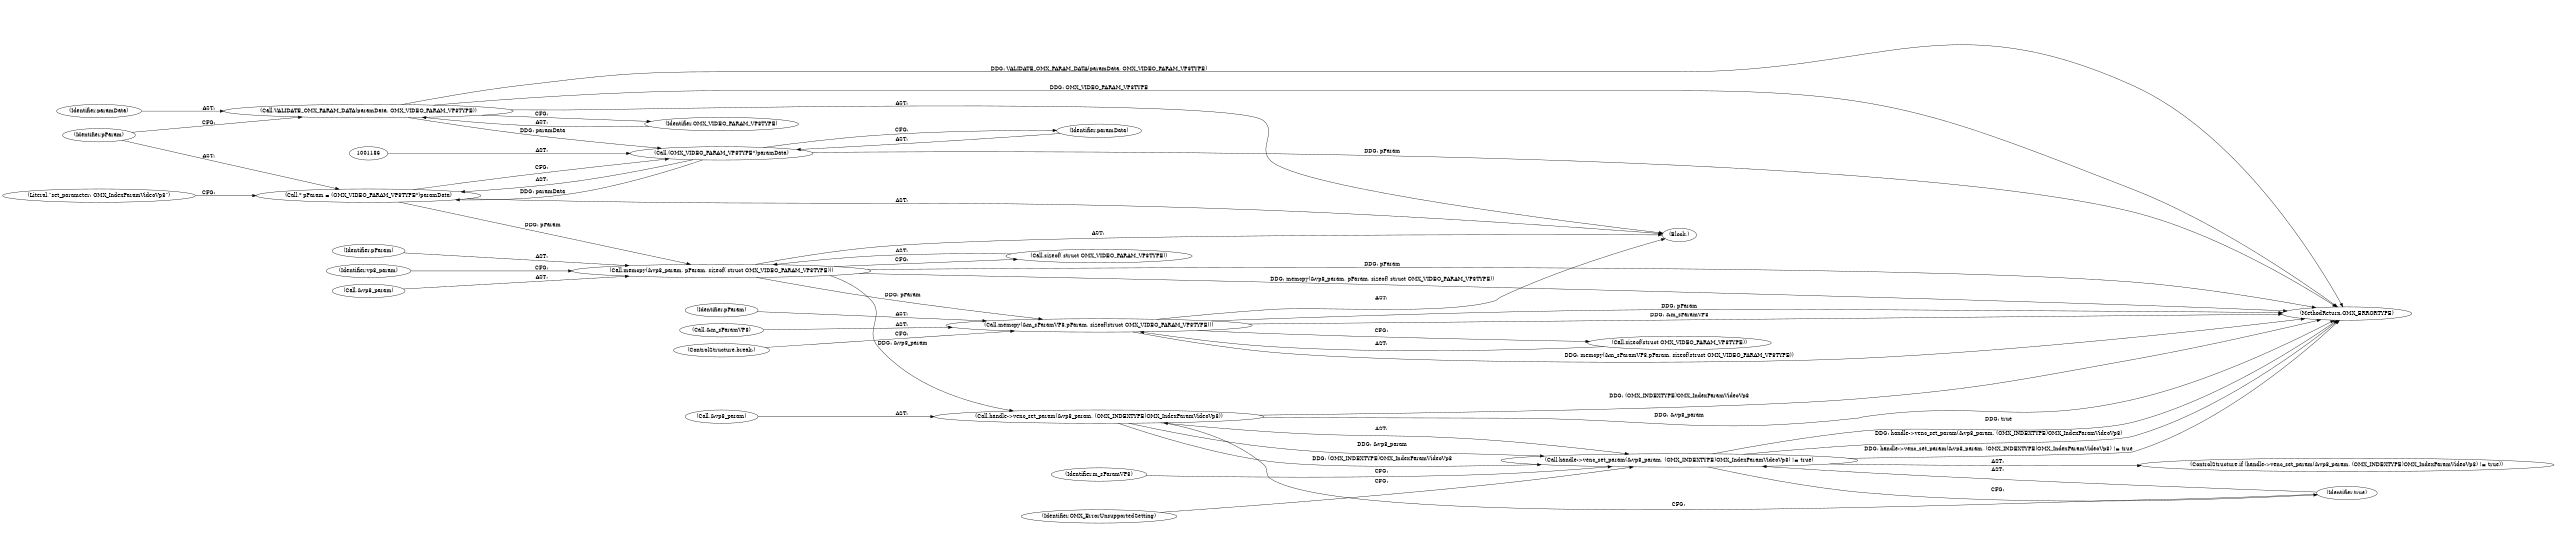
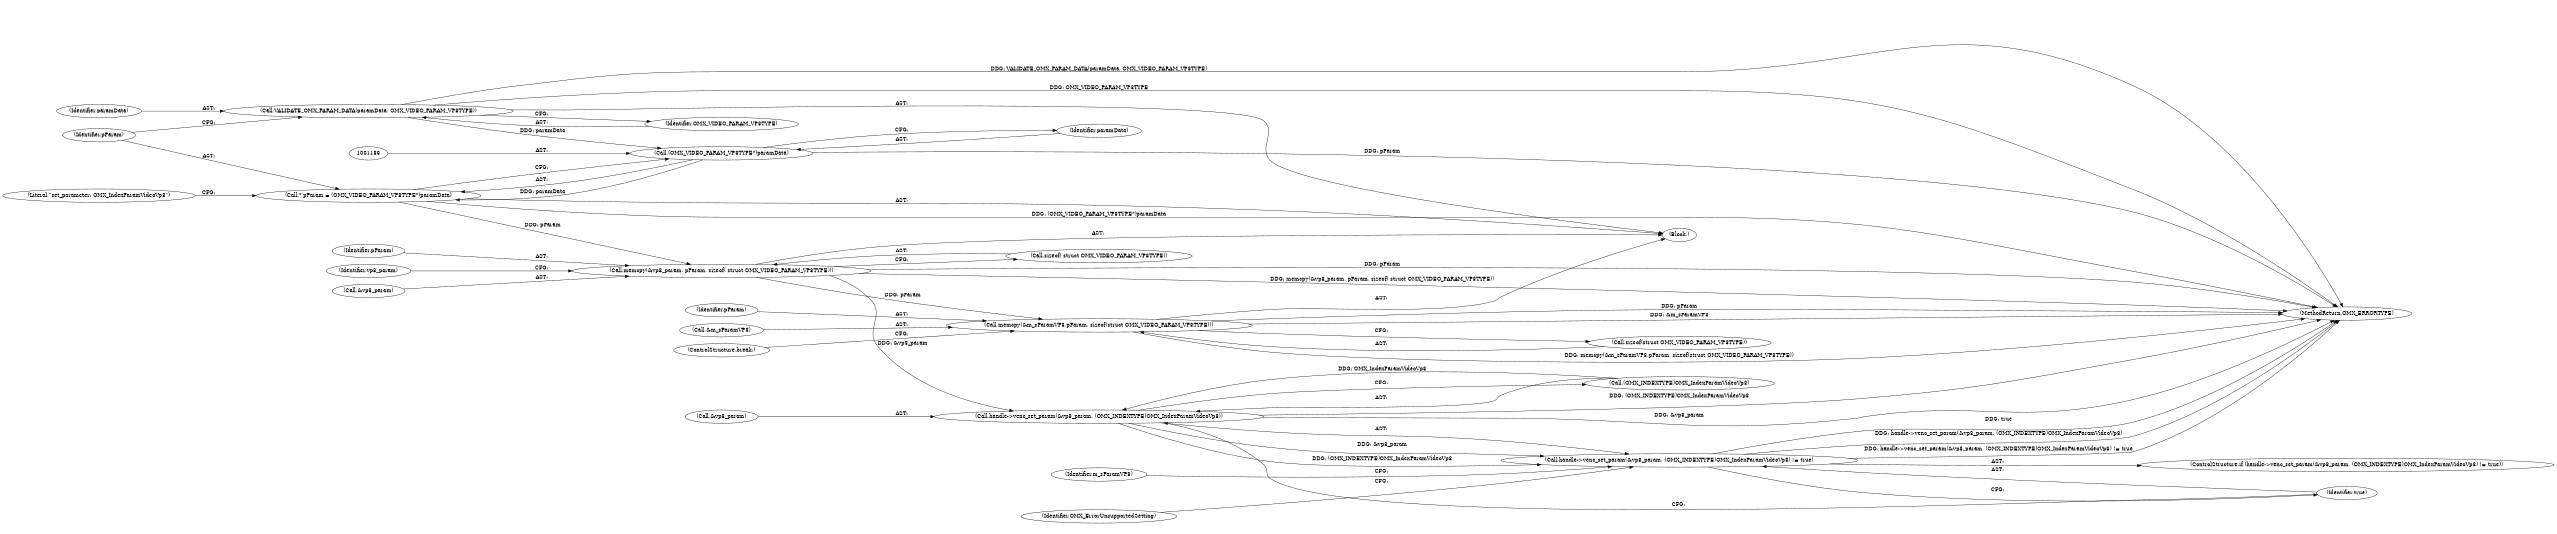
edge "(Call,* pParam = (OMX_VIDEO_PARAM_VP8TYPE*)paramData)" -> "(MethodReturn,OMX_ERRORTYPE)": added, label "DDG: (OMX_VIDEO_PARAM_VP8TYPE*)paramData"
node "(Call,(OMX_INDEXTYPE)OMX_IndexParamVideoVp8)": added
